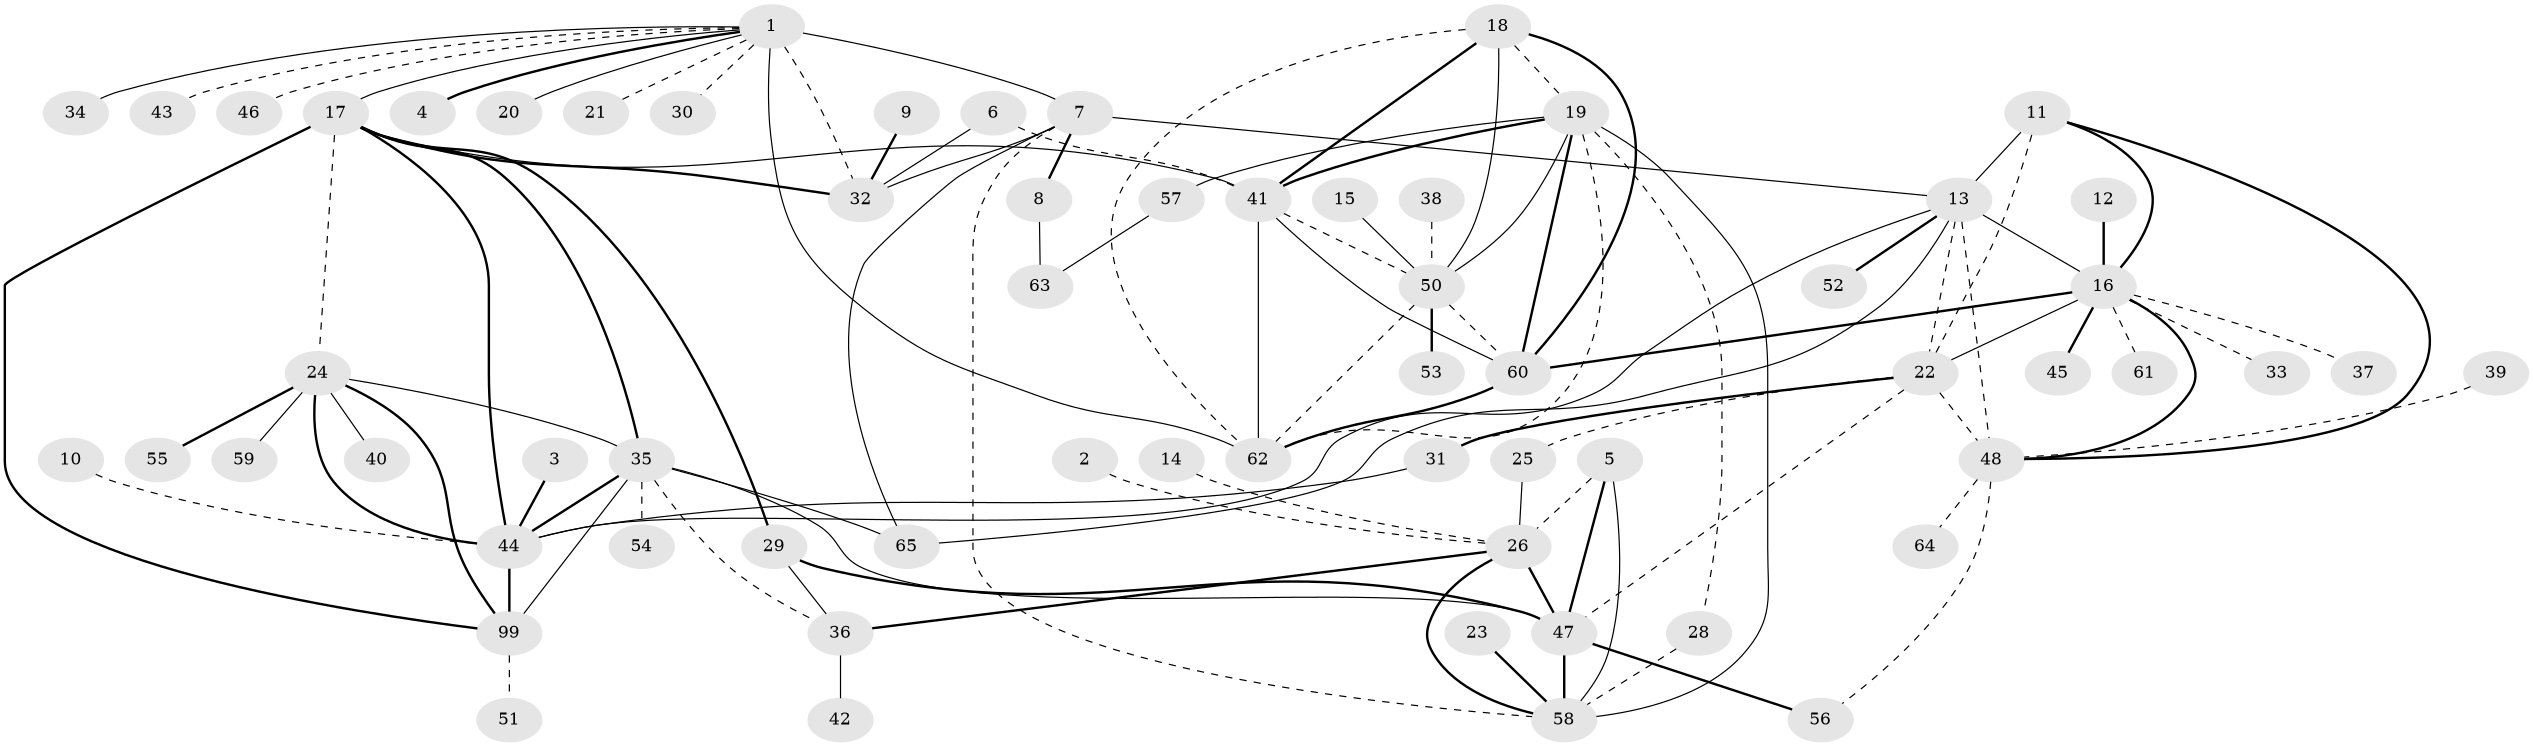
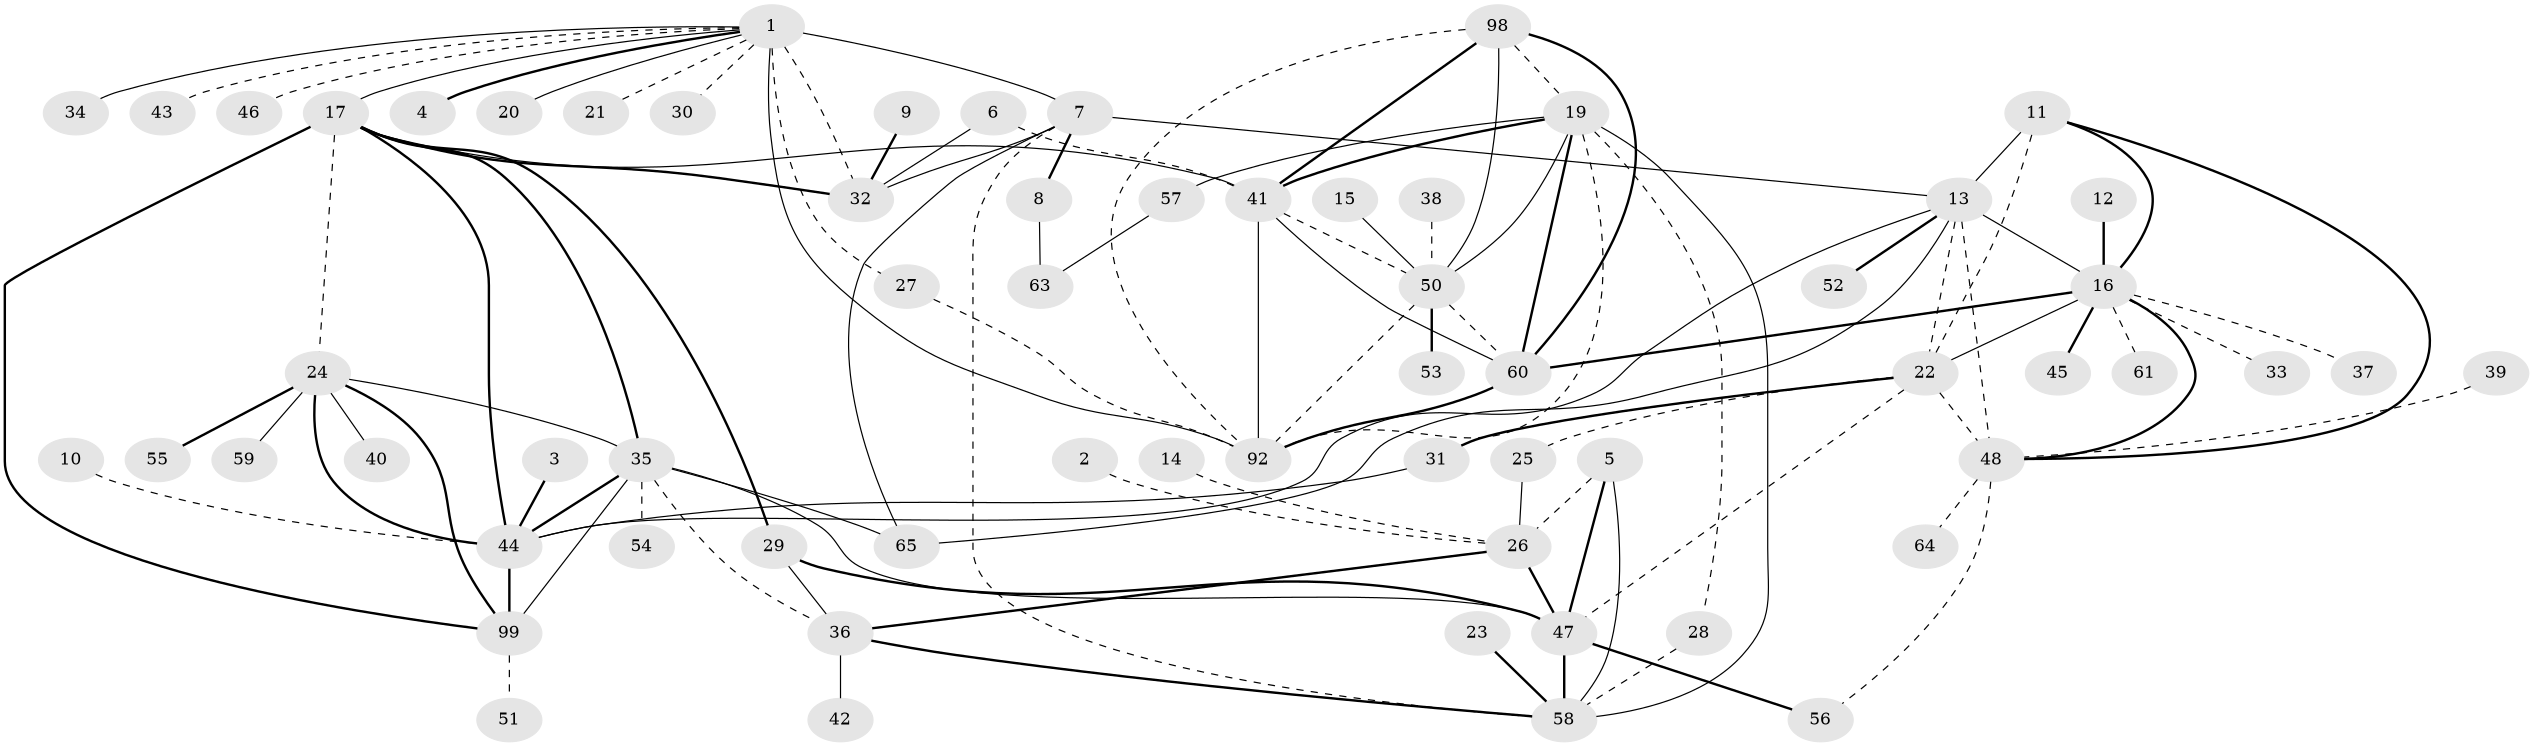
node "18": label "18" -> "98"
node "27": added
node "62": label "62" -> "92"
edge "26" -- "58": now "36" -- "58"
